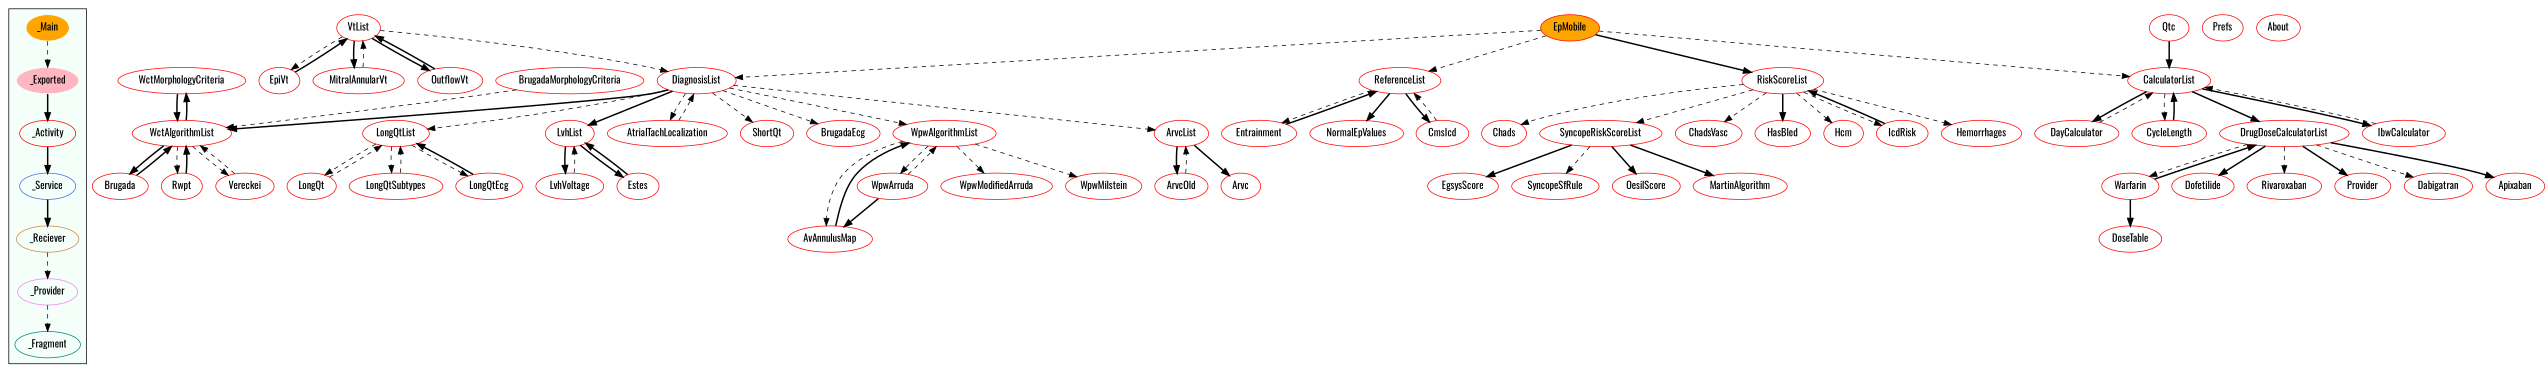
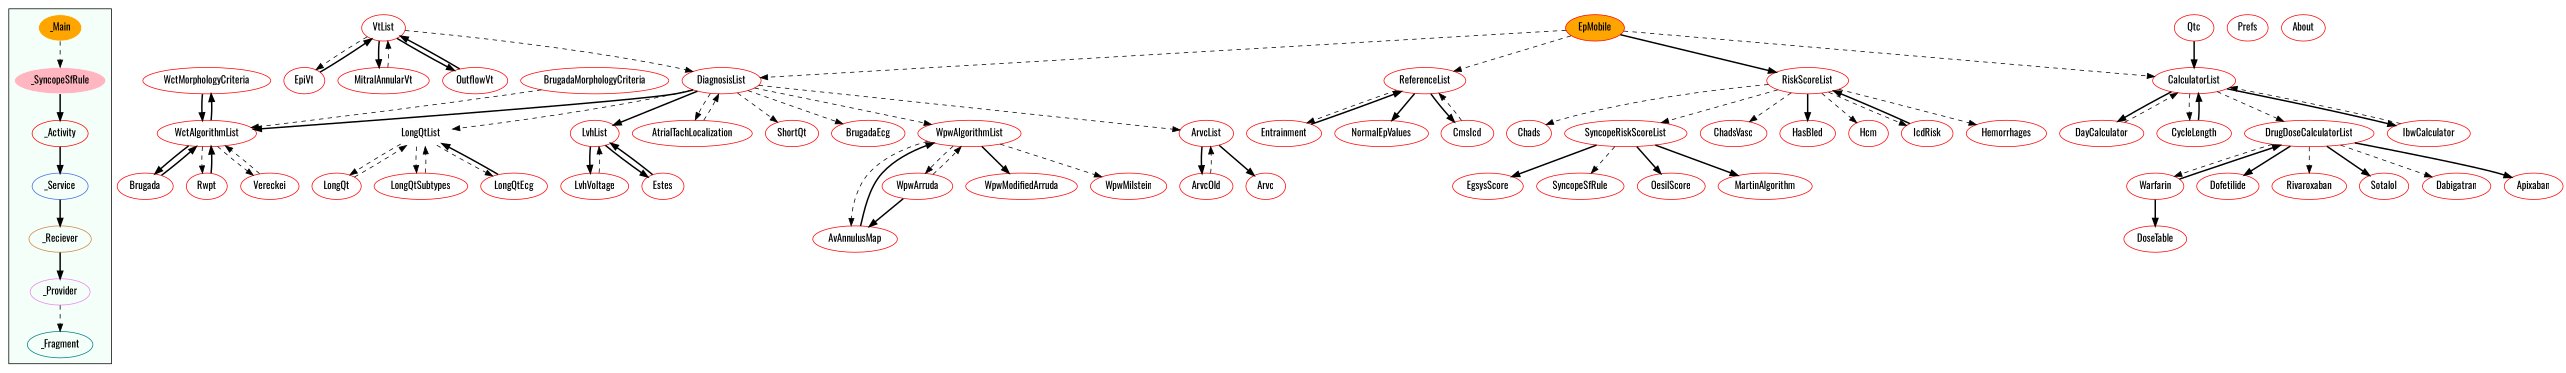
node "_Exported": label "_Exported" -> "_SyncopeSfRule"
edge "CalculatorList" -> "DrugDoseCalculatorList": style bold -> dashed
node "LongQtList": color red -> mintcream
edge "WpwAlgorithmList" -> "WpwModifiedArruda": style dashed -> bold
node "Provider": label "Provider" -> "Sotalol"
edge "_Reciever" -> "_Provider": style dashed -> bold
